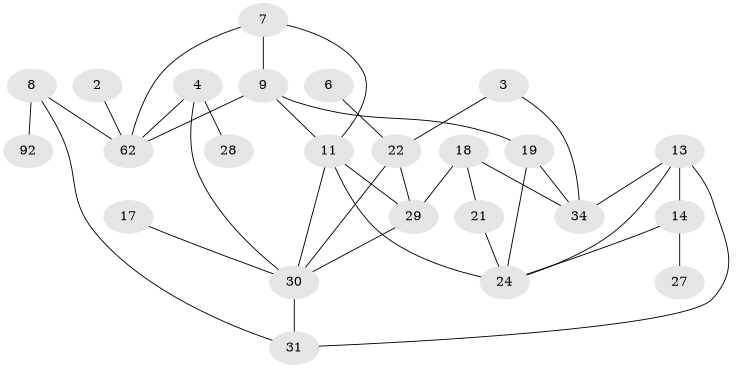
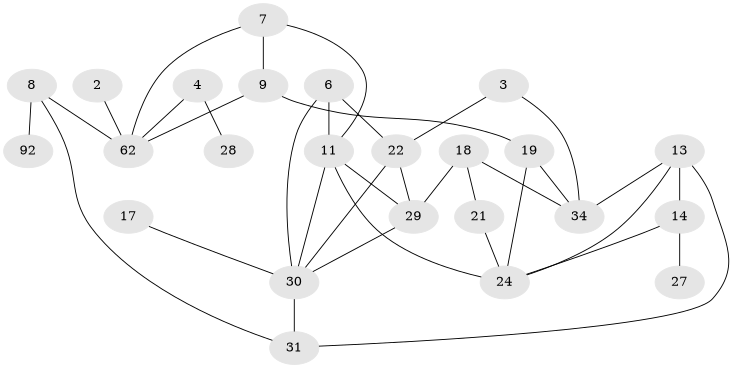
edge "9" -- "11": now "6" -- "11"
edge "4" -- "30": now "6" -- "30"
